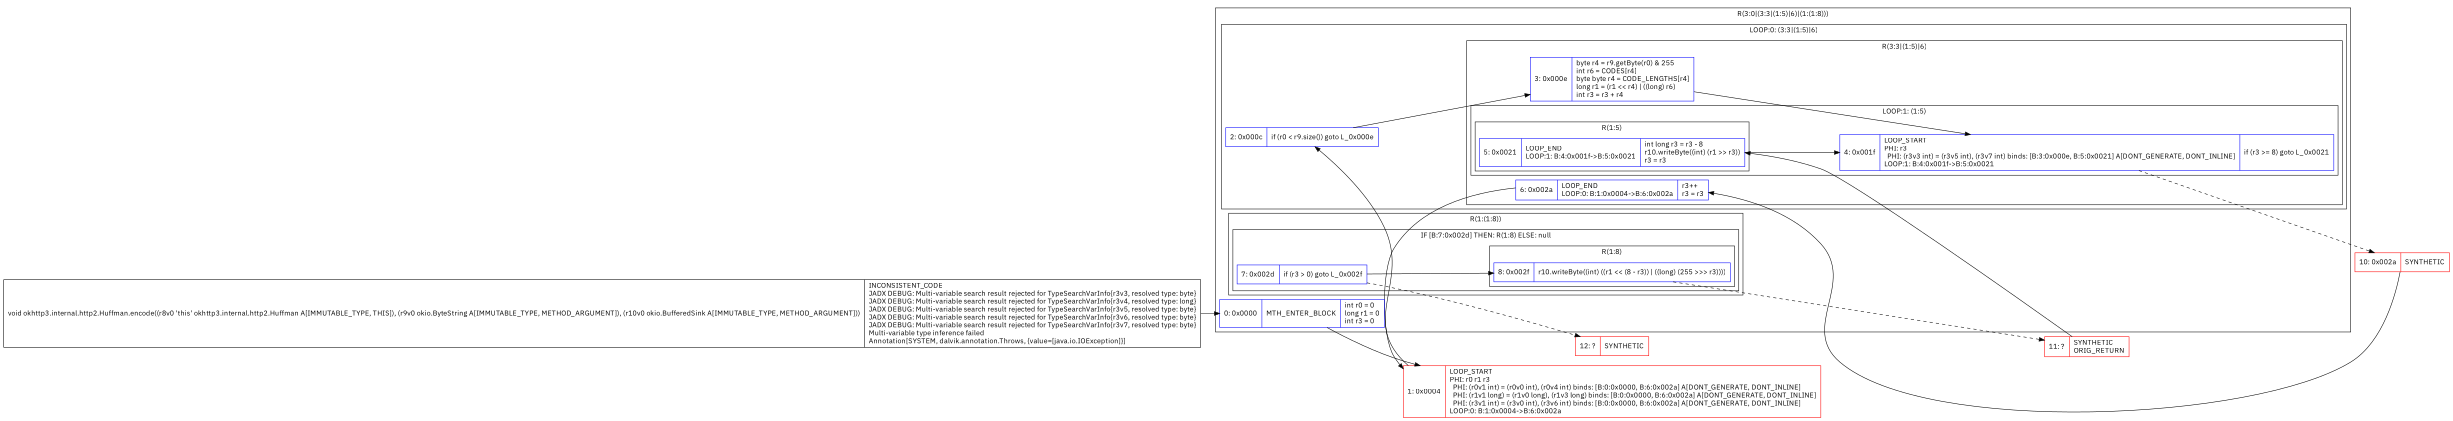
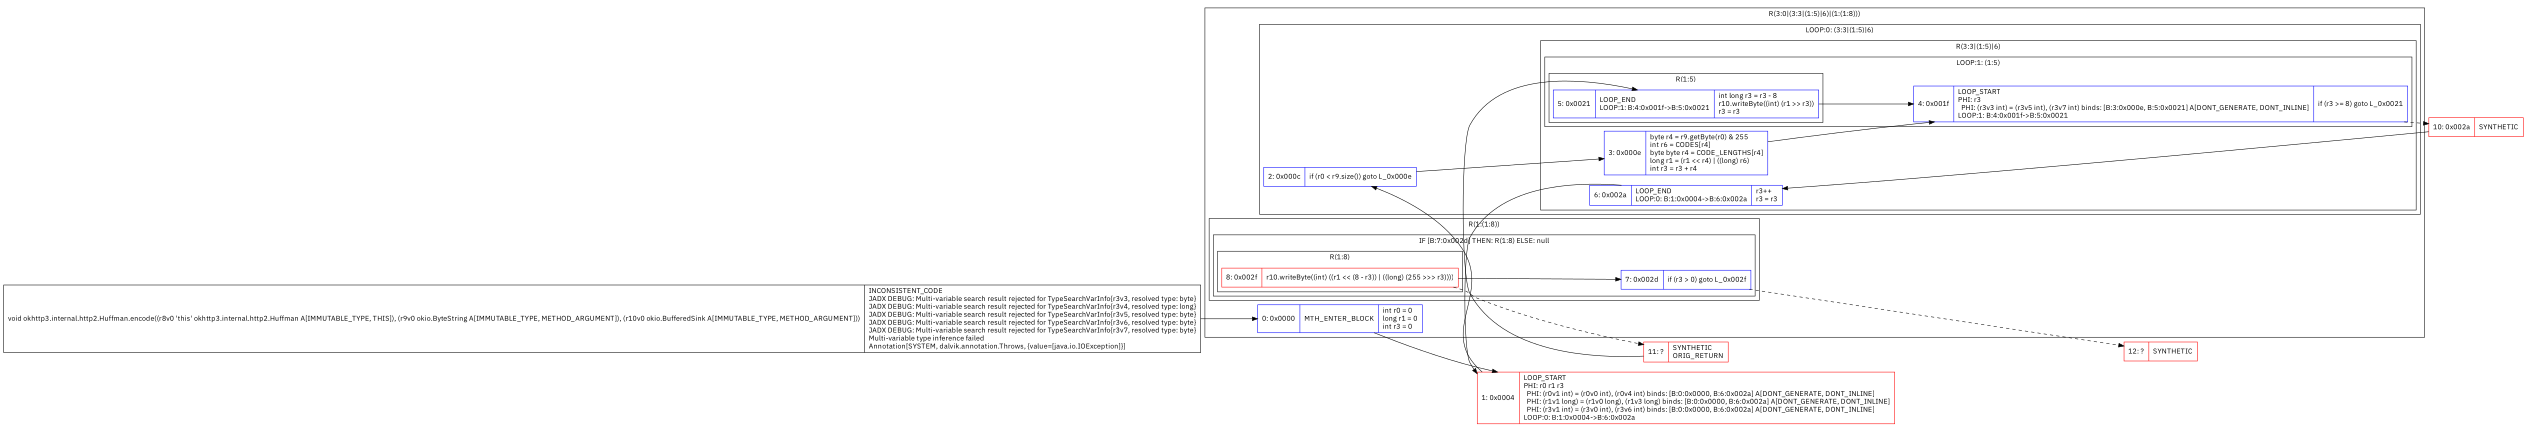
node "8: 0x002f": color blue -> red
edge "7: 0x002d" -> "8: 0x002f": reversed
